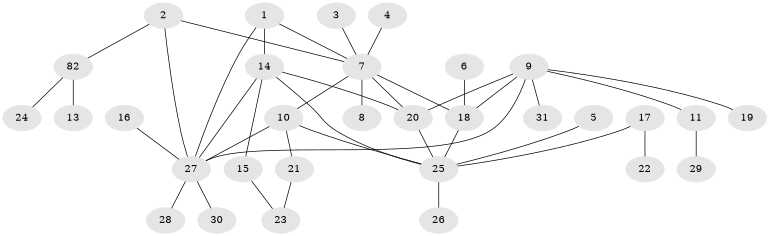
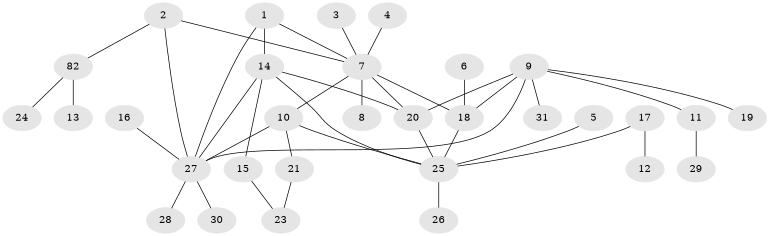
node "22": label "22" -> "12"
